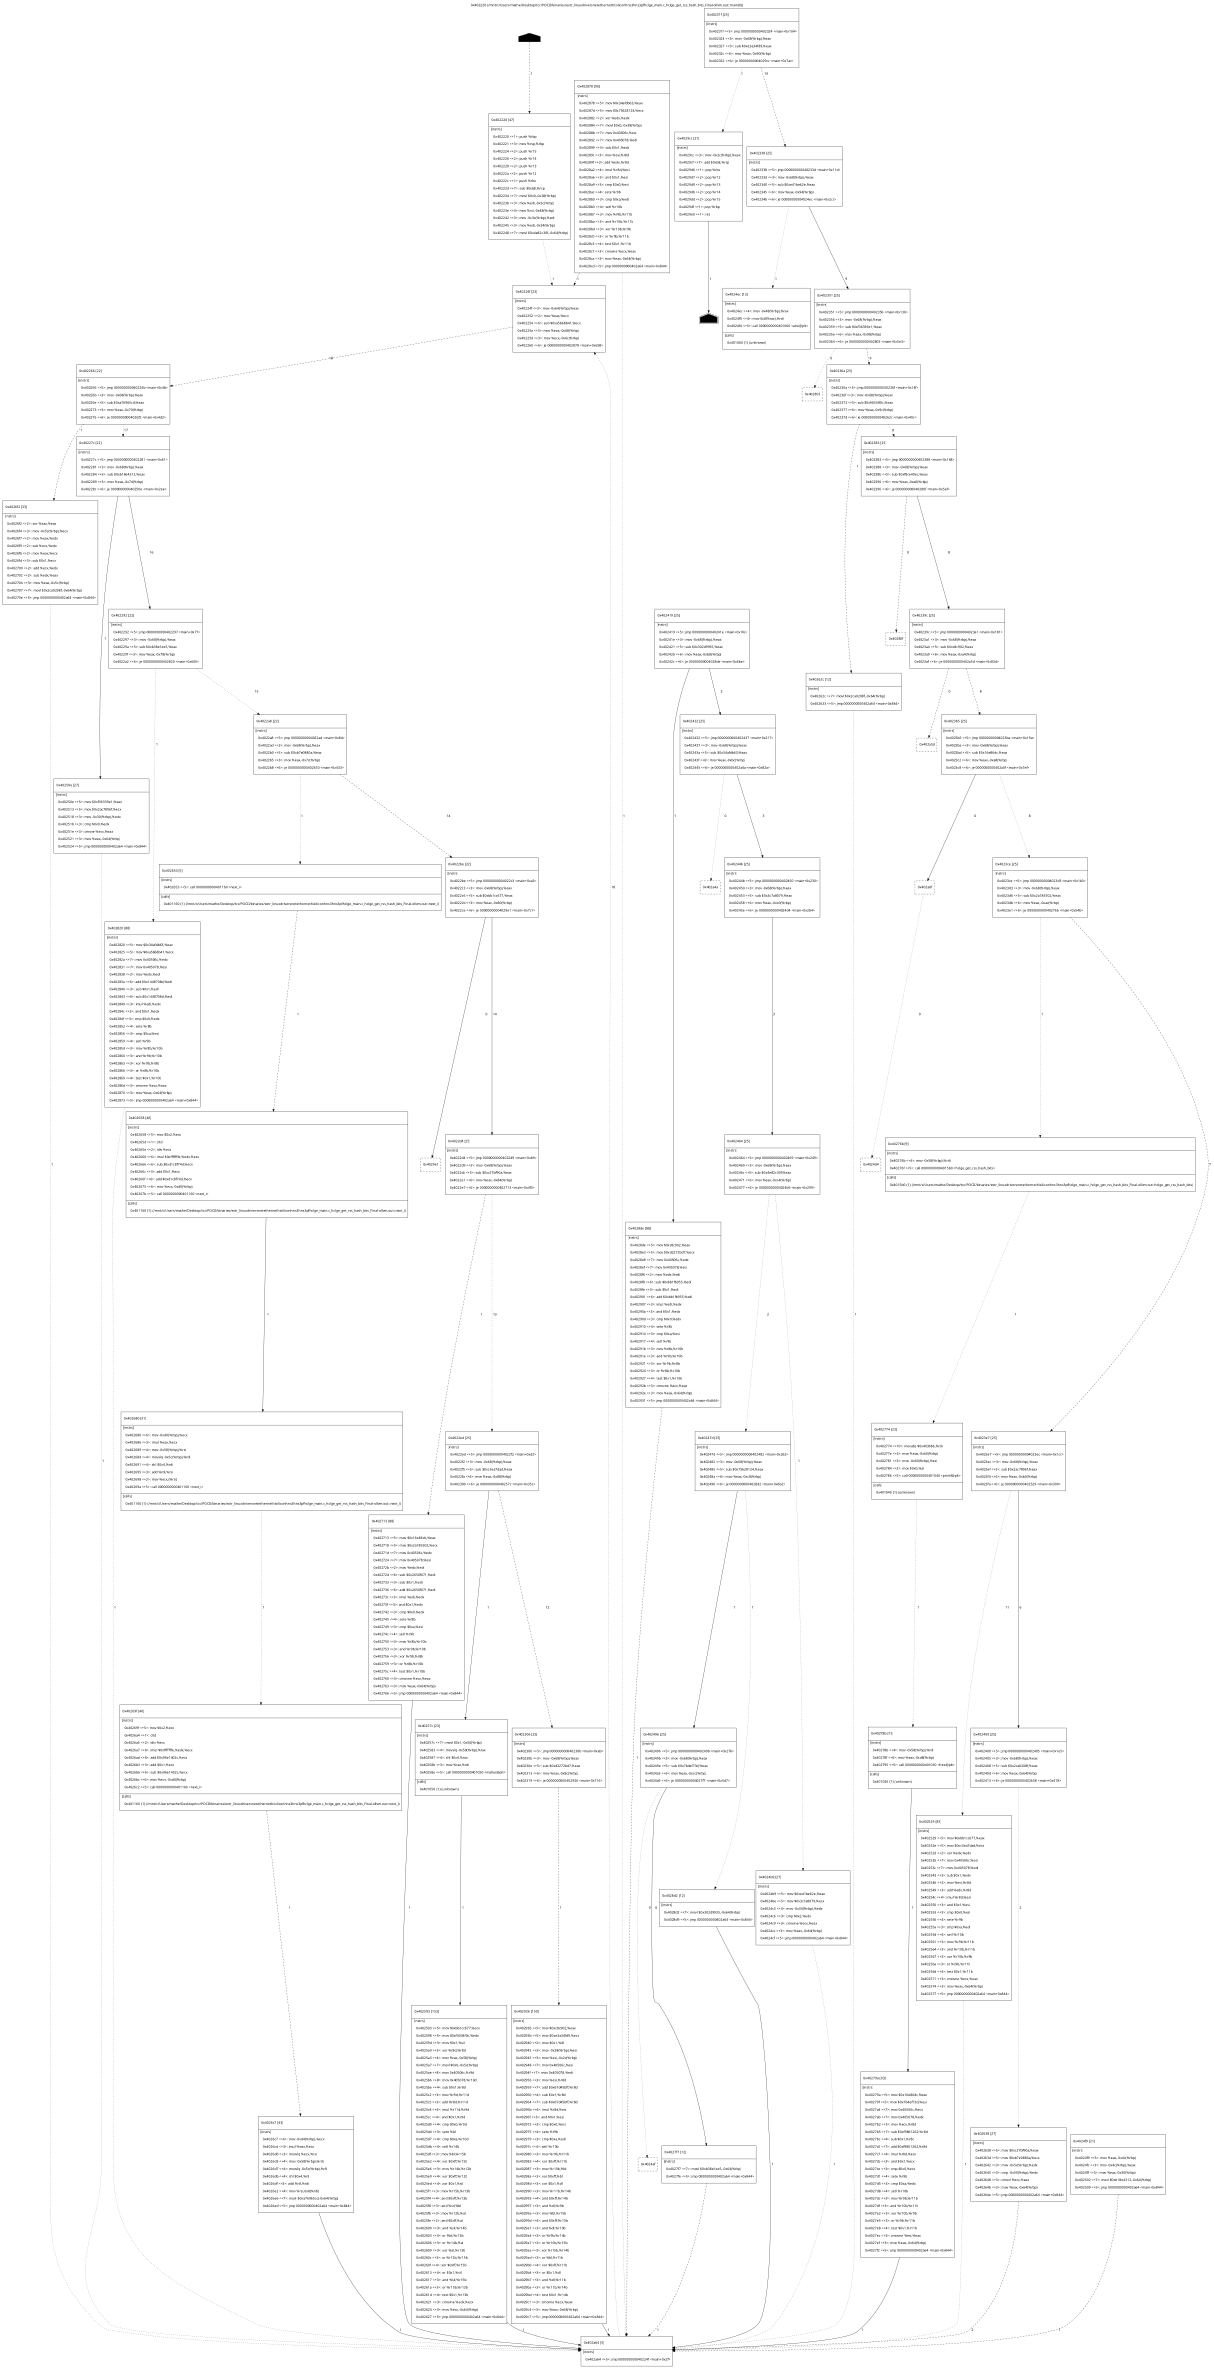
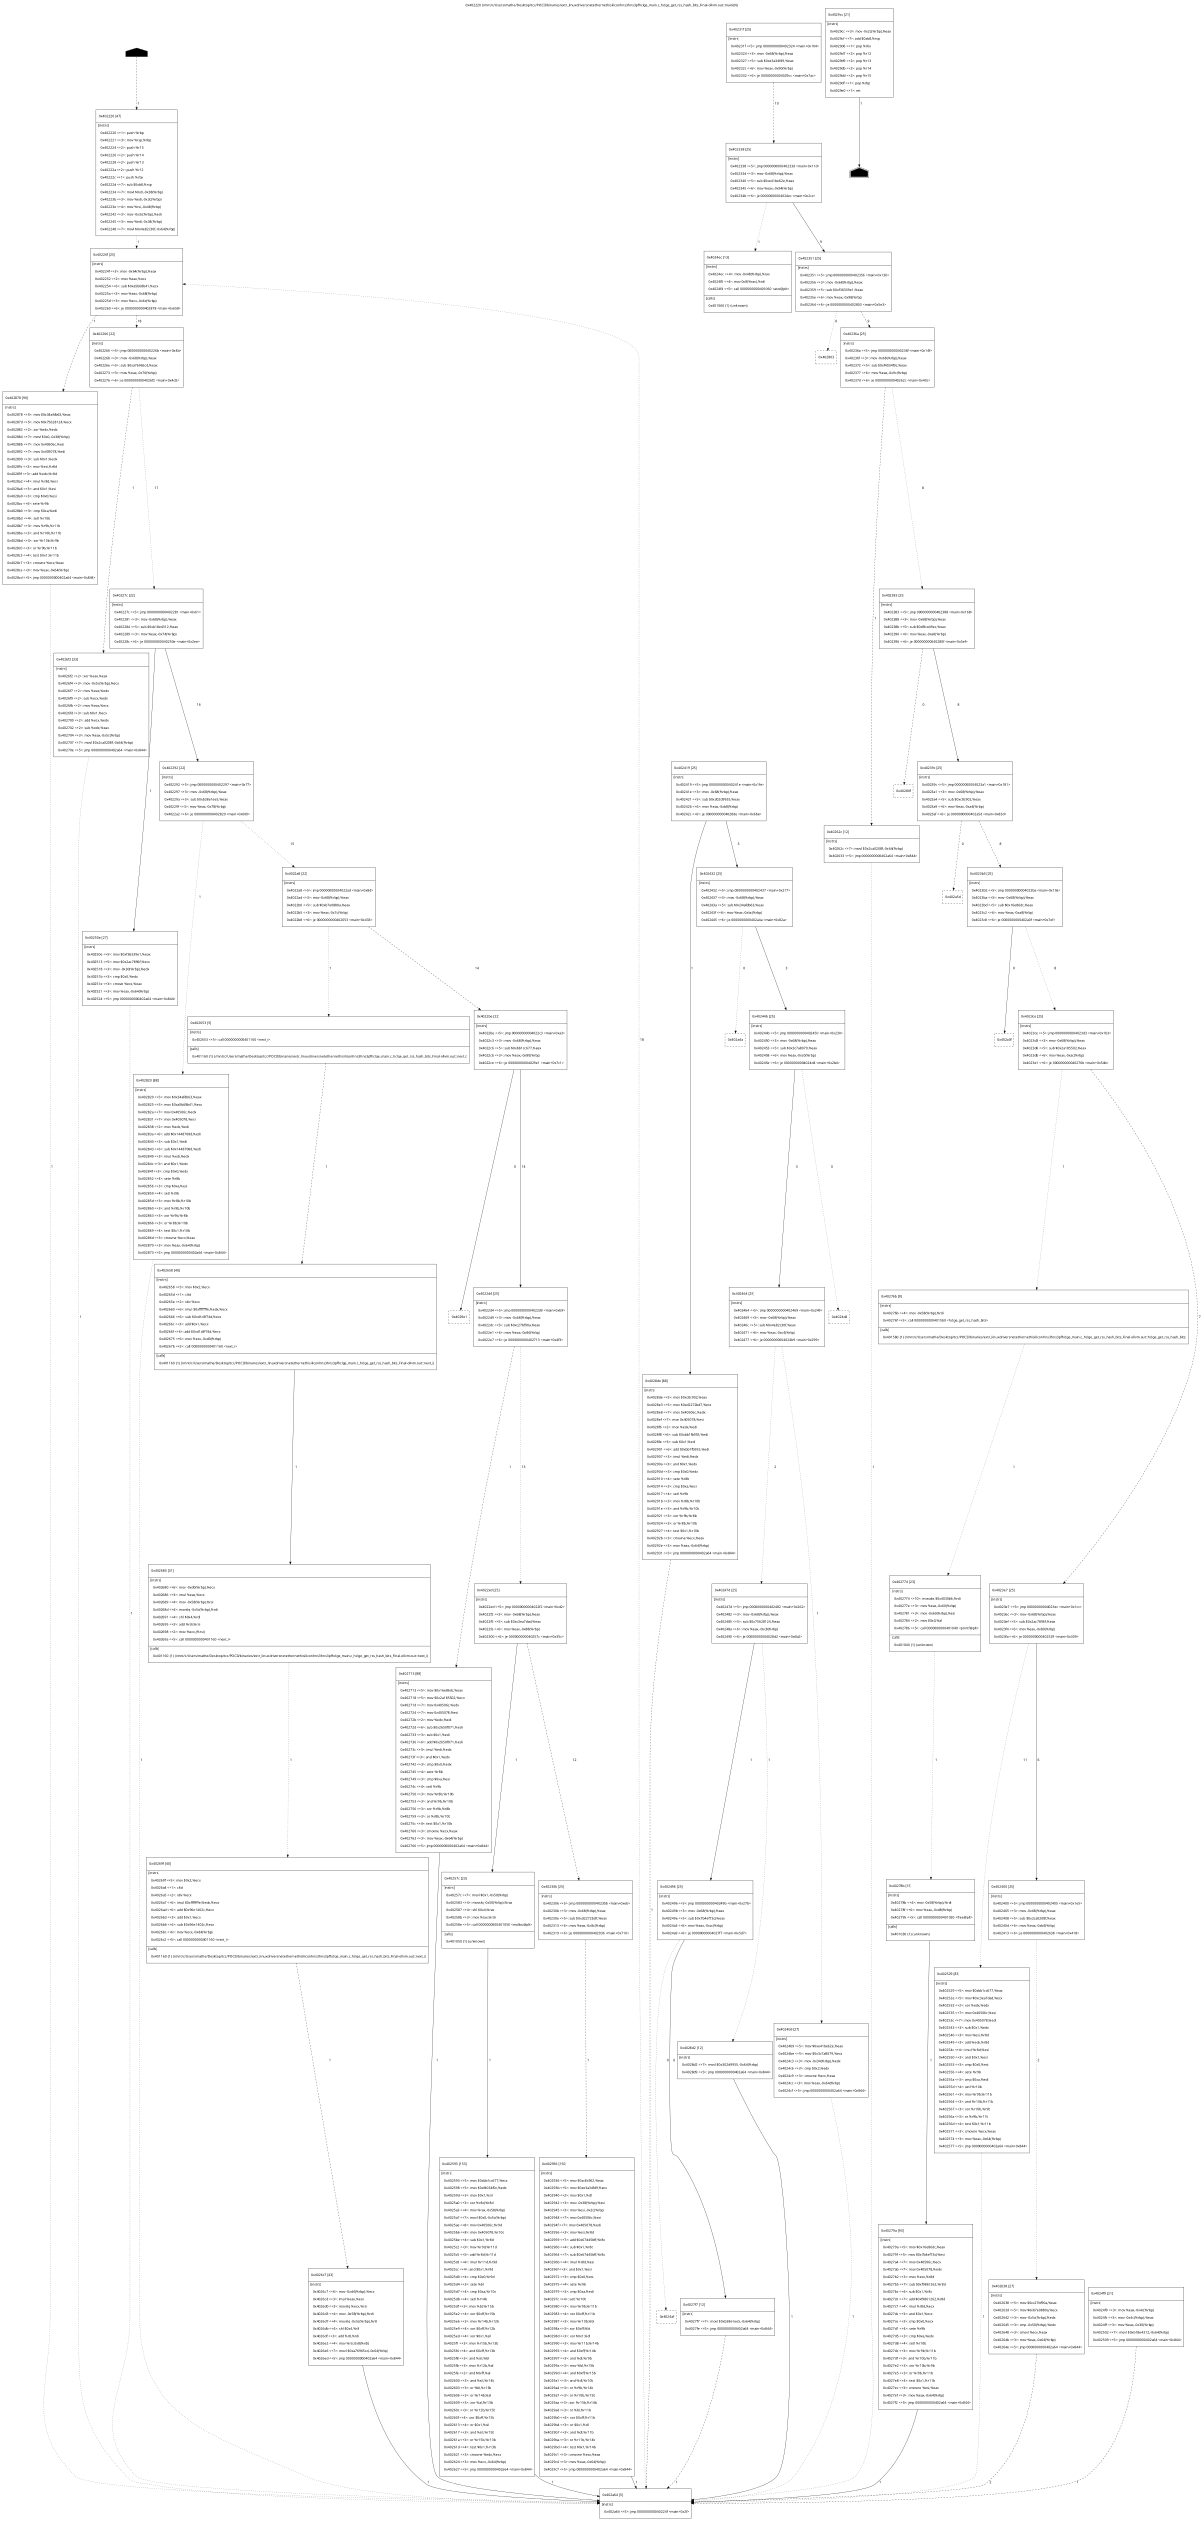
edge "0x40231f [25]" -> "0x4029cc [21]": removed, label "1"
edge "0x402878 [90]" -> "0x40224f [23]": reversed
edge "0x402a0f" -> "0x4024d4": now "0x40244b [25]" -> "0x4024d4"
